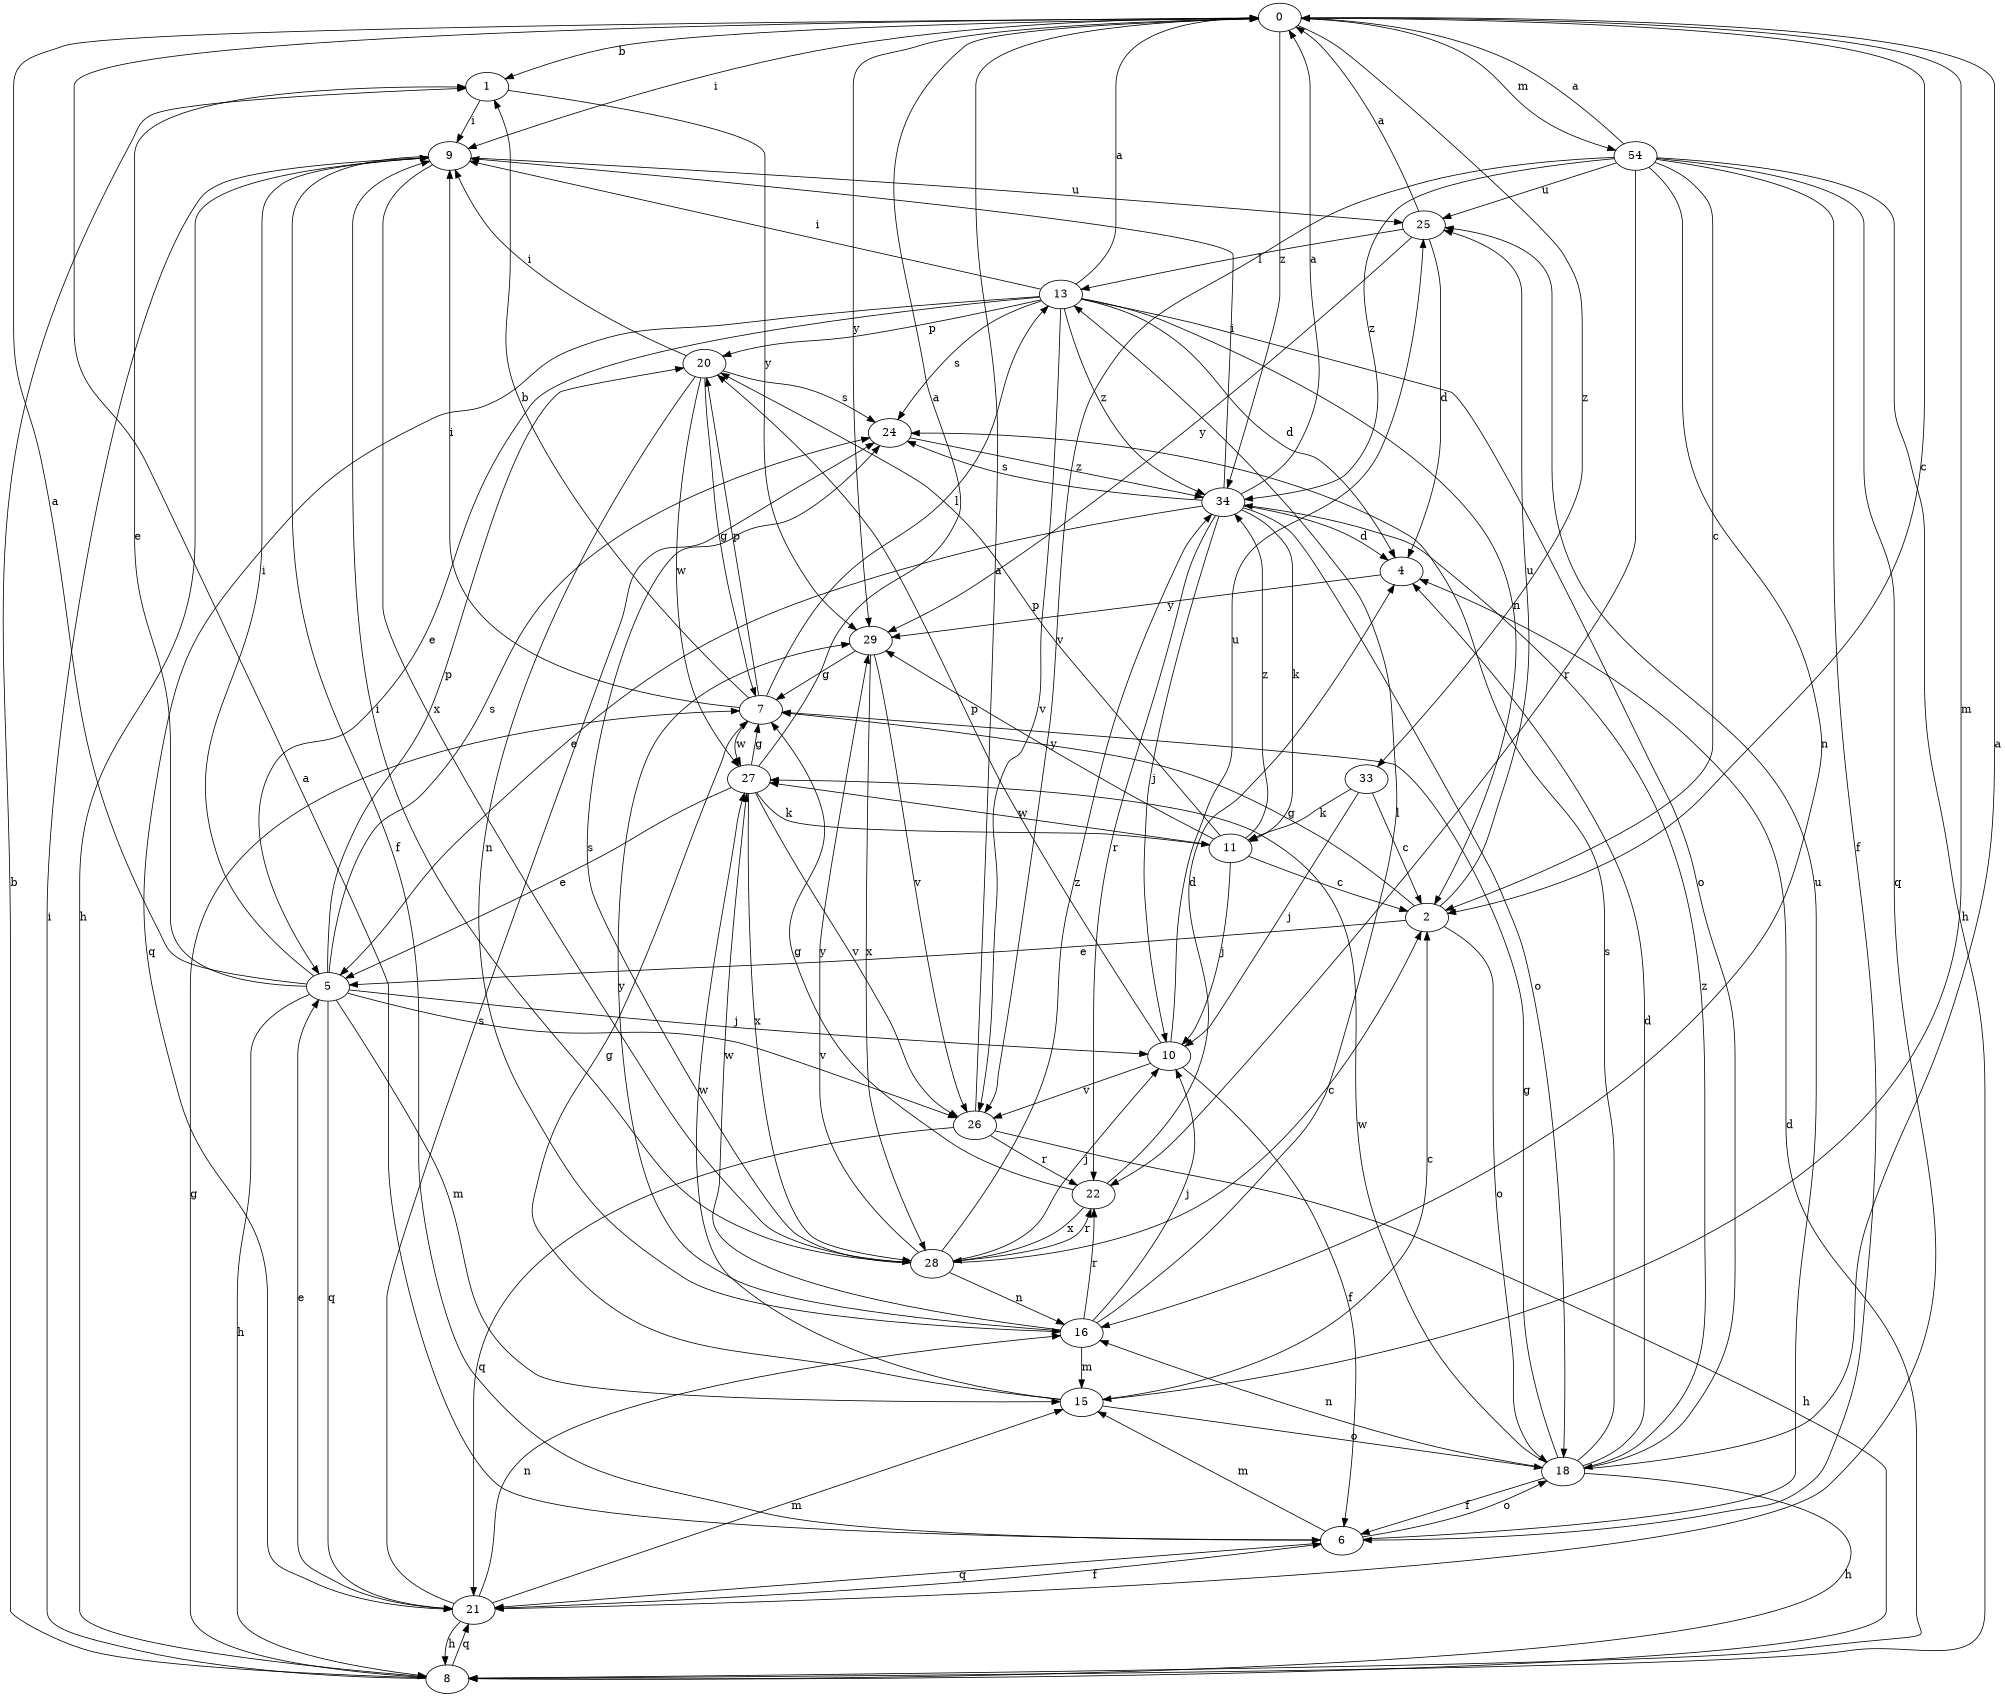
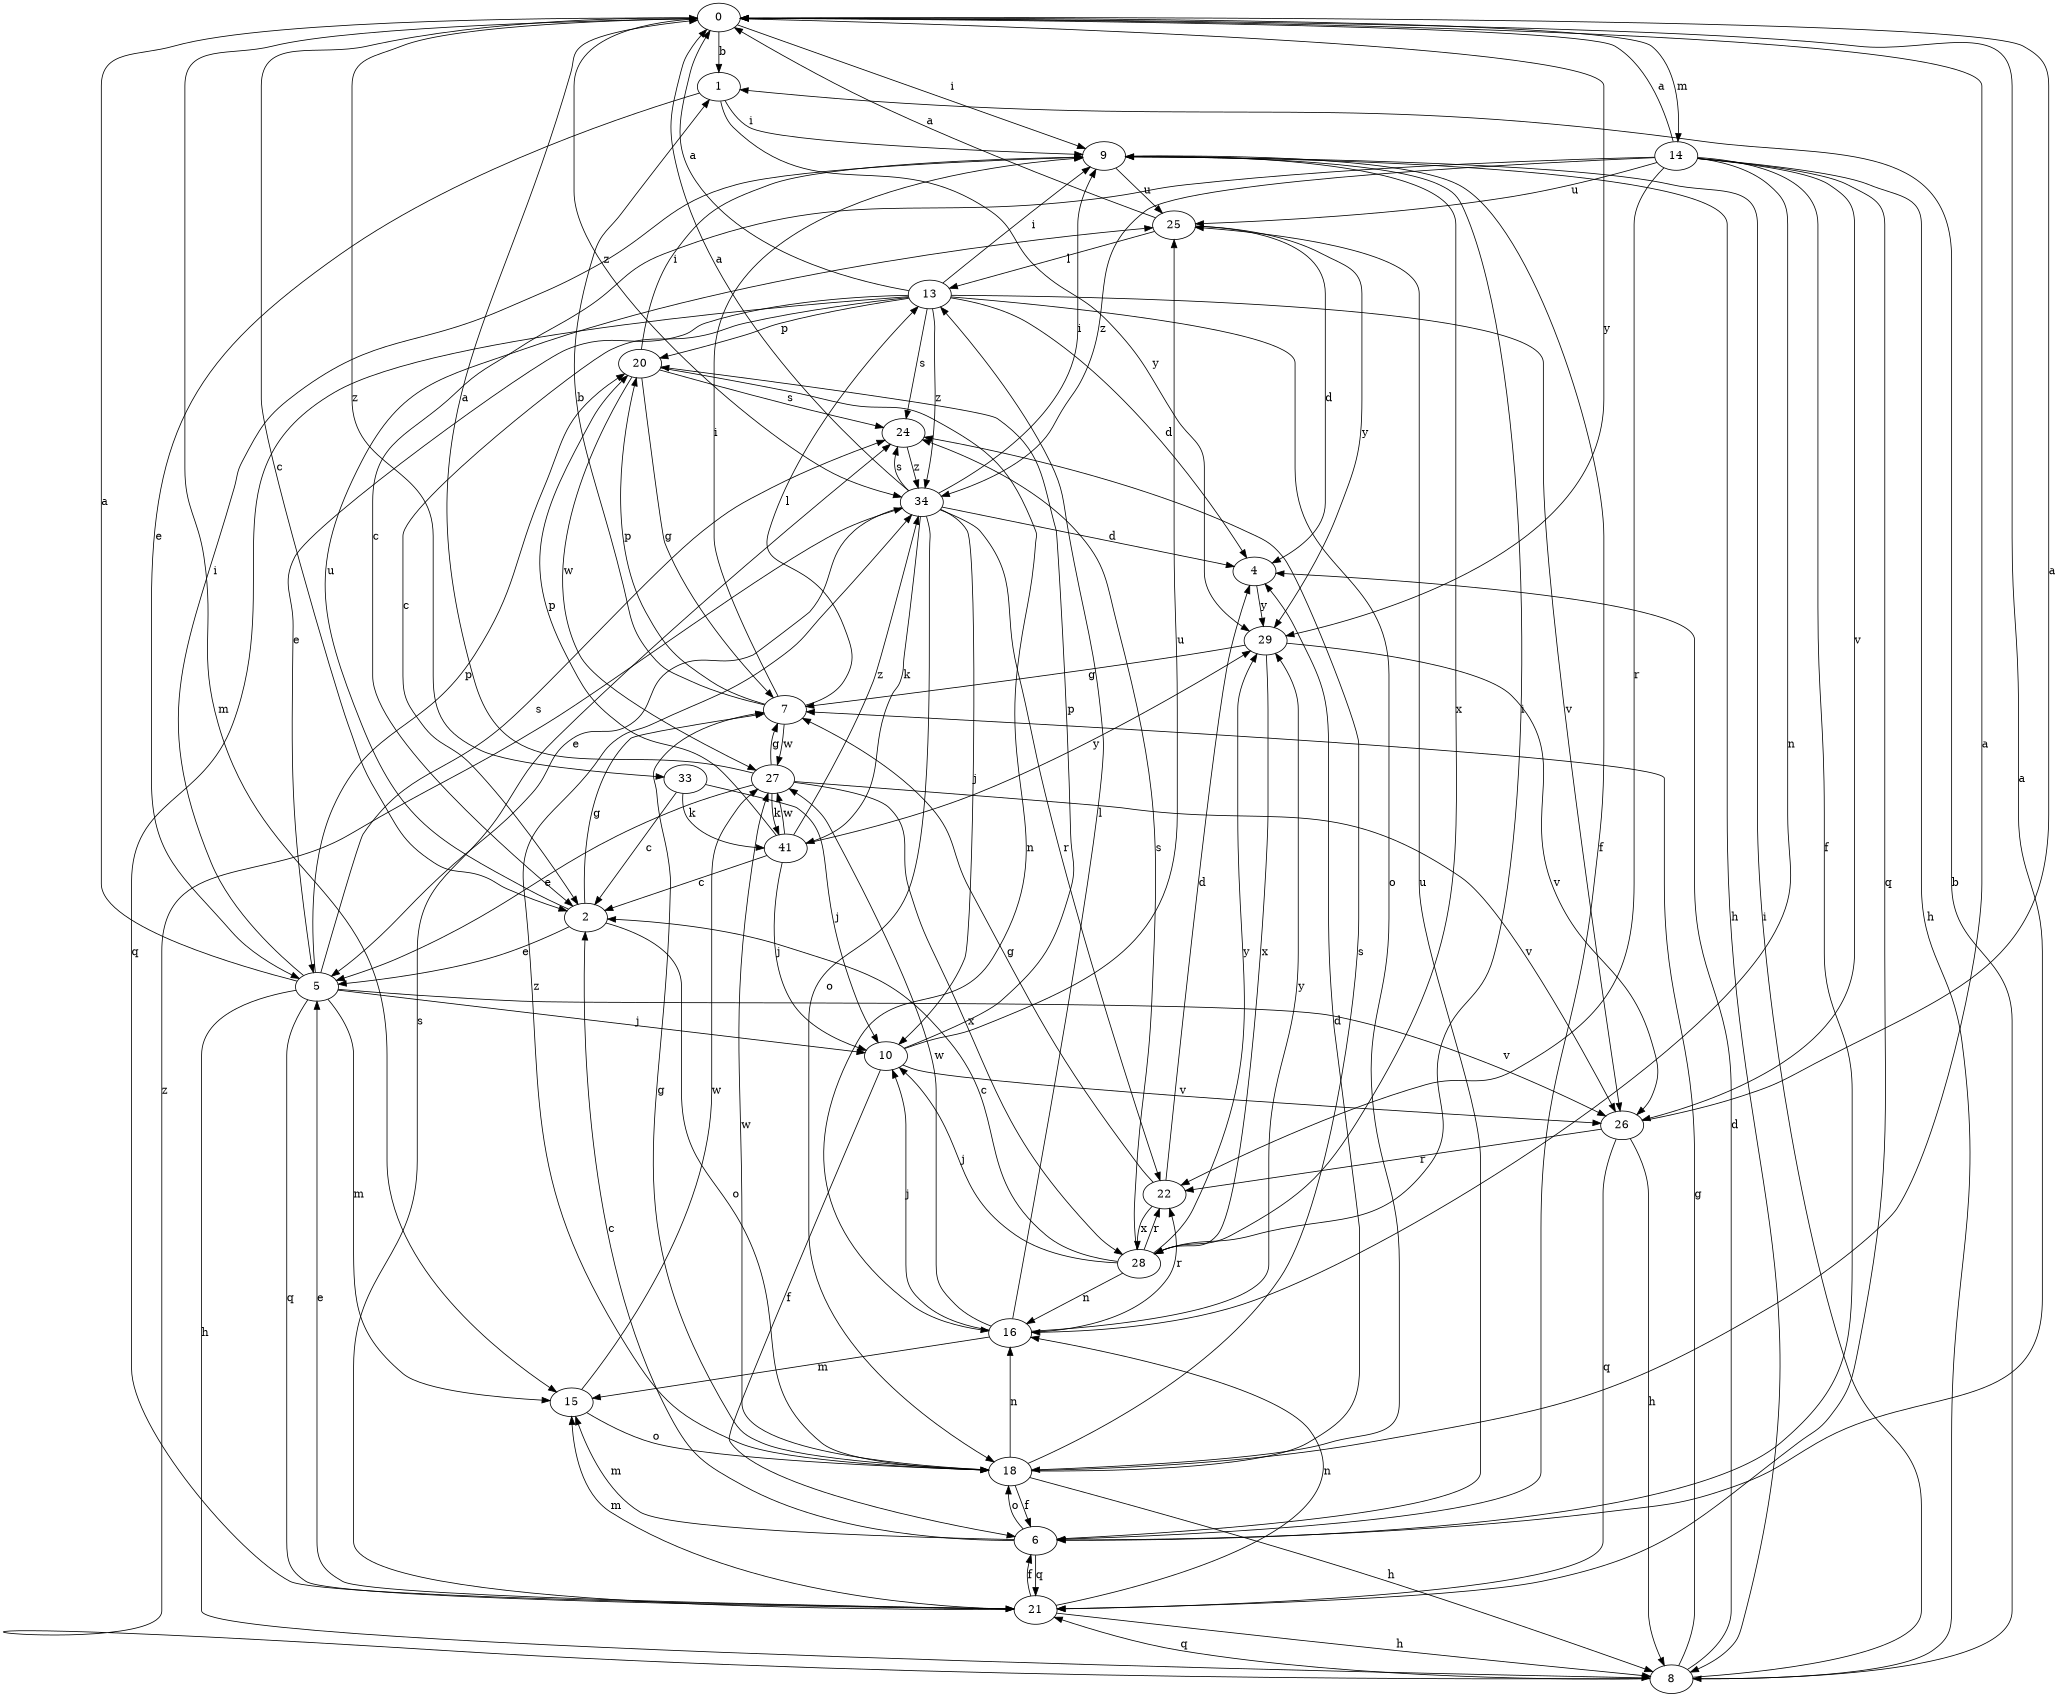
node "54": label "54" -> "14"
edge "5" -> "1": reversed
edge "13" -> "2": label "n" -> "c"
node "11": label "11" -> "41"
edge "28" -> "34": now "8" -> "34"
edge "15" -> "7": removed, label "g"
edge "15" -> "2": now "6" -> "2"
